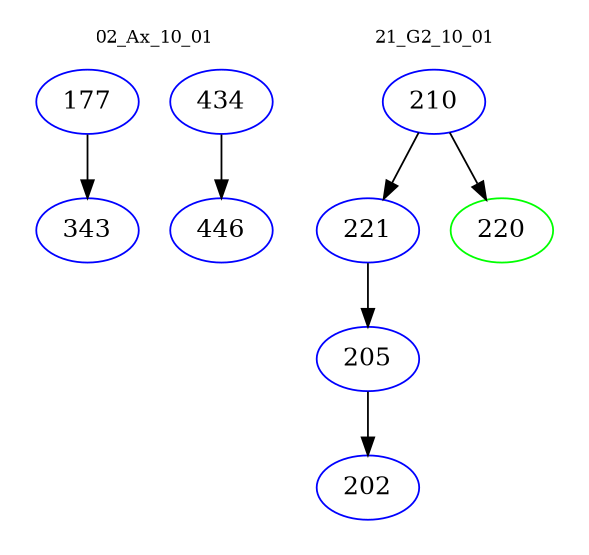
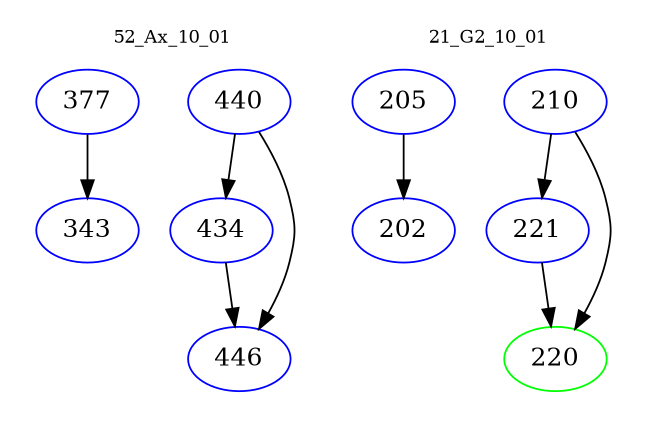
cluster "02_Ax_10_01": label "02_Ax_10_01" -> "52_Ax_10_01"
node "177": label "177" -> "377"
node "440": added
edge "221" -> "205": now "221" -> "220"
